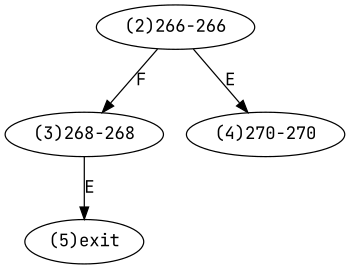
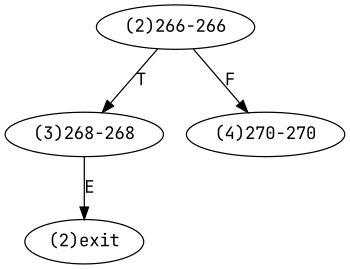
edge "(2)266-266" -> "(3)268-268": label "F" -> "T"
edge "(2)266-266" -> "(4)270-270": label "E" -> "F"
node "(5)exit": label "(5)exit" -> "(2)exit"
